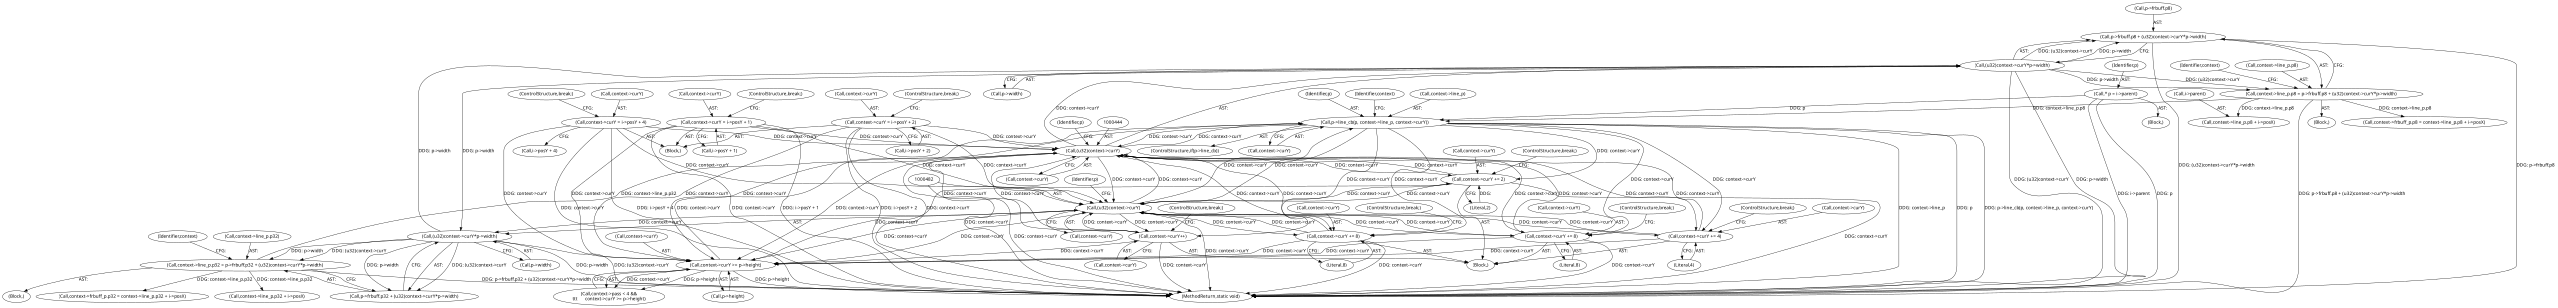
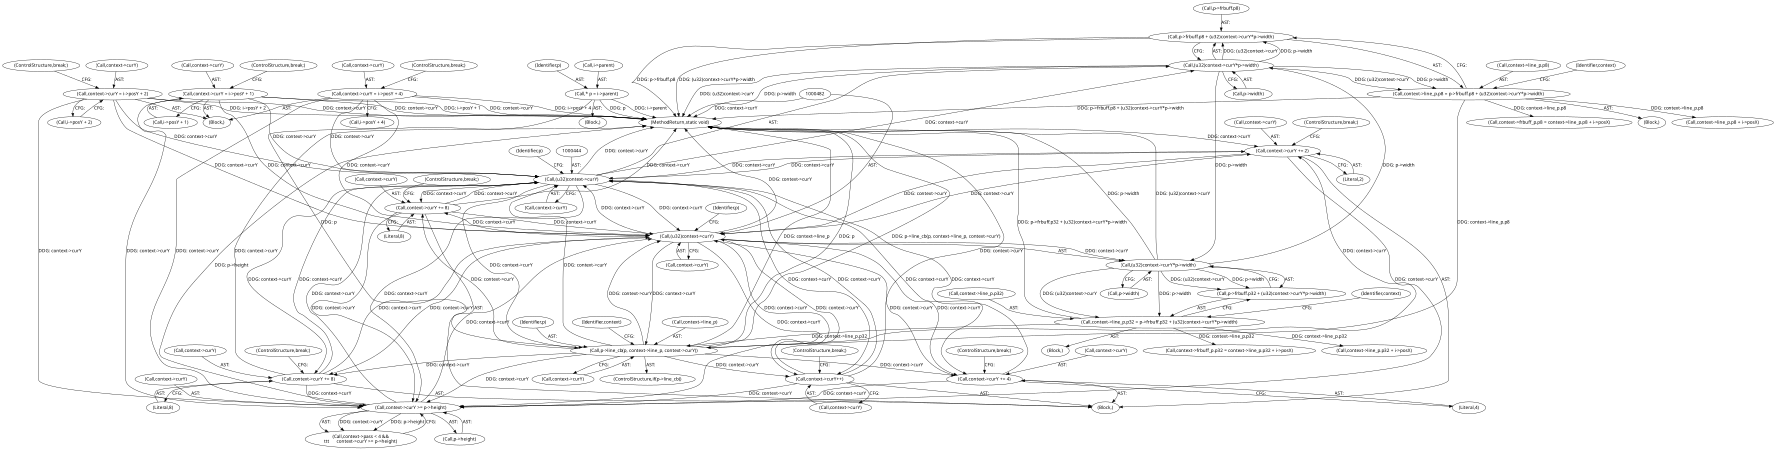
edge "(Call,i->parent)" -> "(Call,context->line_p.p8 + i->posX)": now "(Call,i->parent)" -> "(Call,* p = i->parent)"
edge "(Call,i->posY + 2)" -> "(Call,context->curY = i->posY + 2)": label "AST: " -> "CFG: "
edge "(Literal,2)" -> "(Call,context->curY += 2)": label "DDG: " -> "AST: "
edge "(Call,context->curY += 2)" -> "(MethodReturn,static void)": reversed
